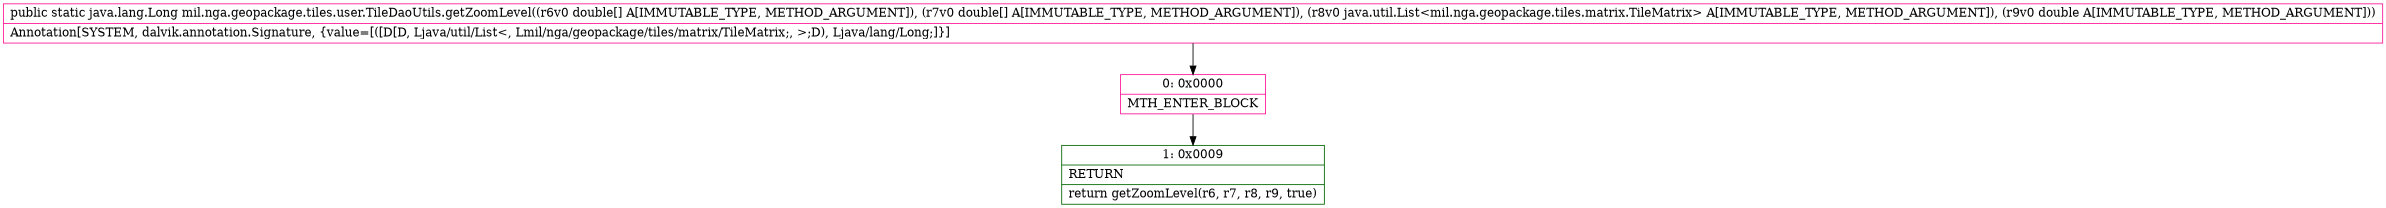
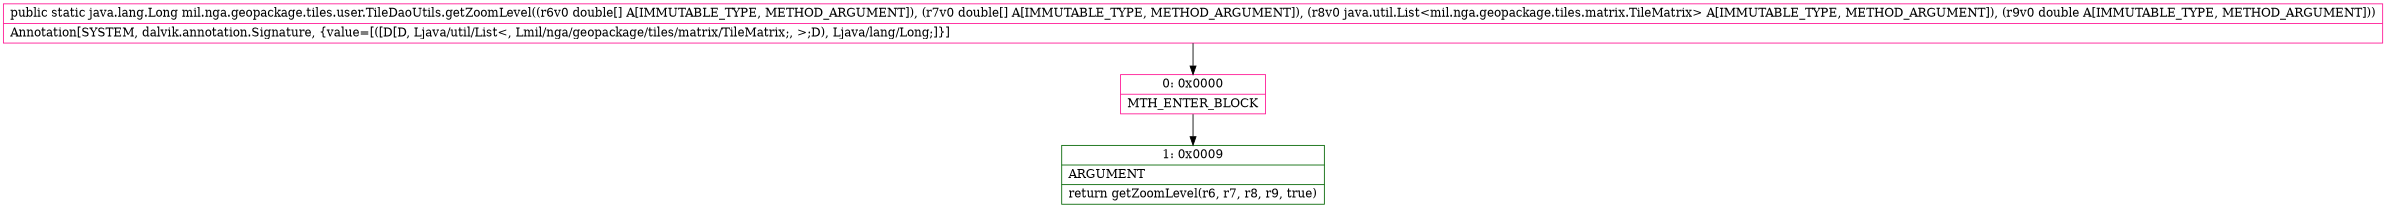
node "1: 0x0009": text "RETURN" -> "ARGUMENT"
